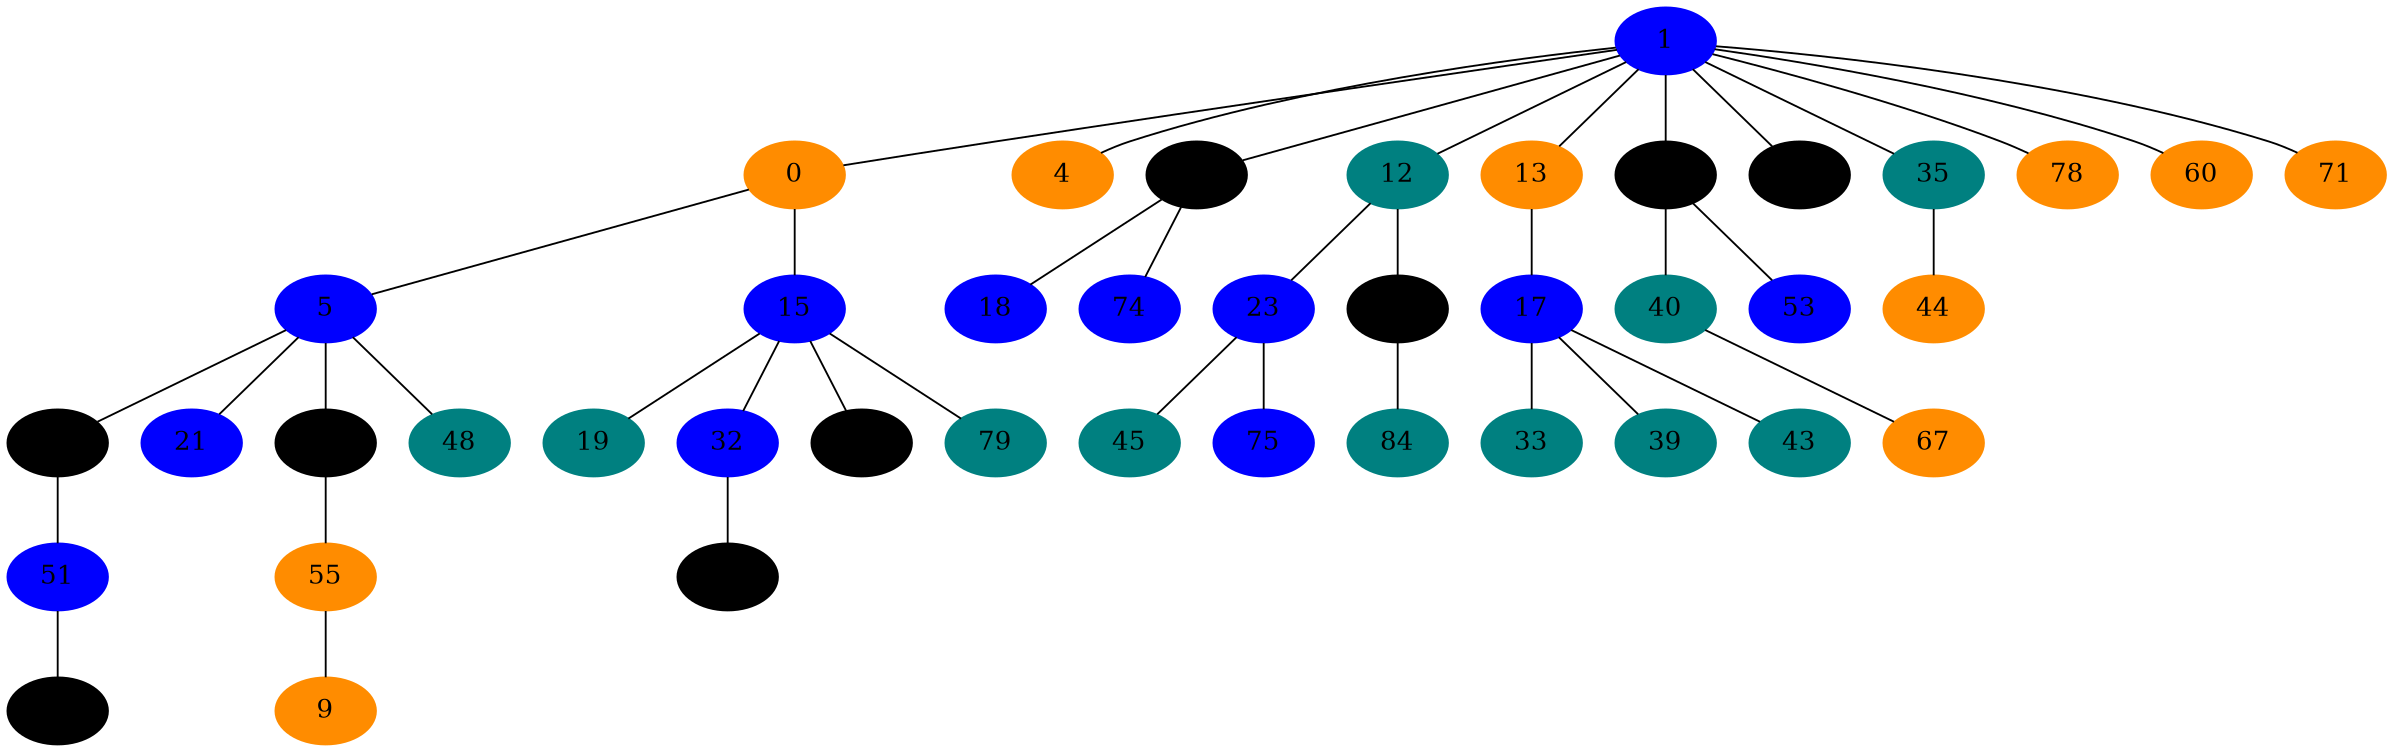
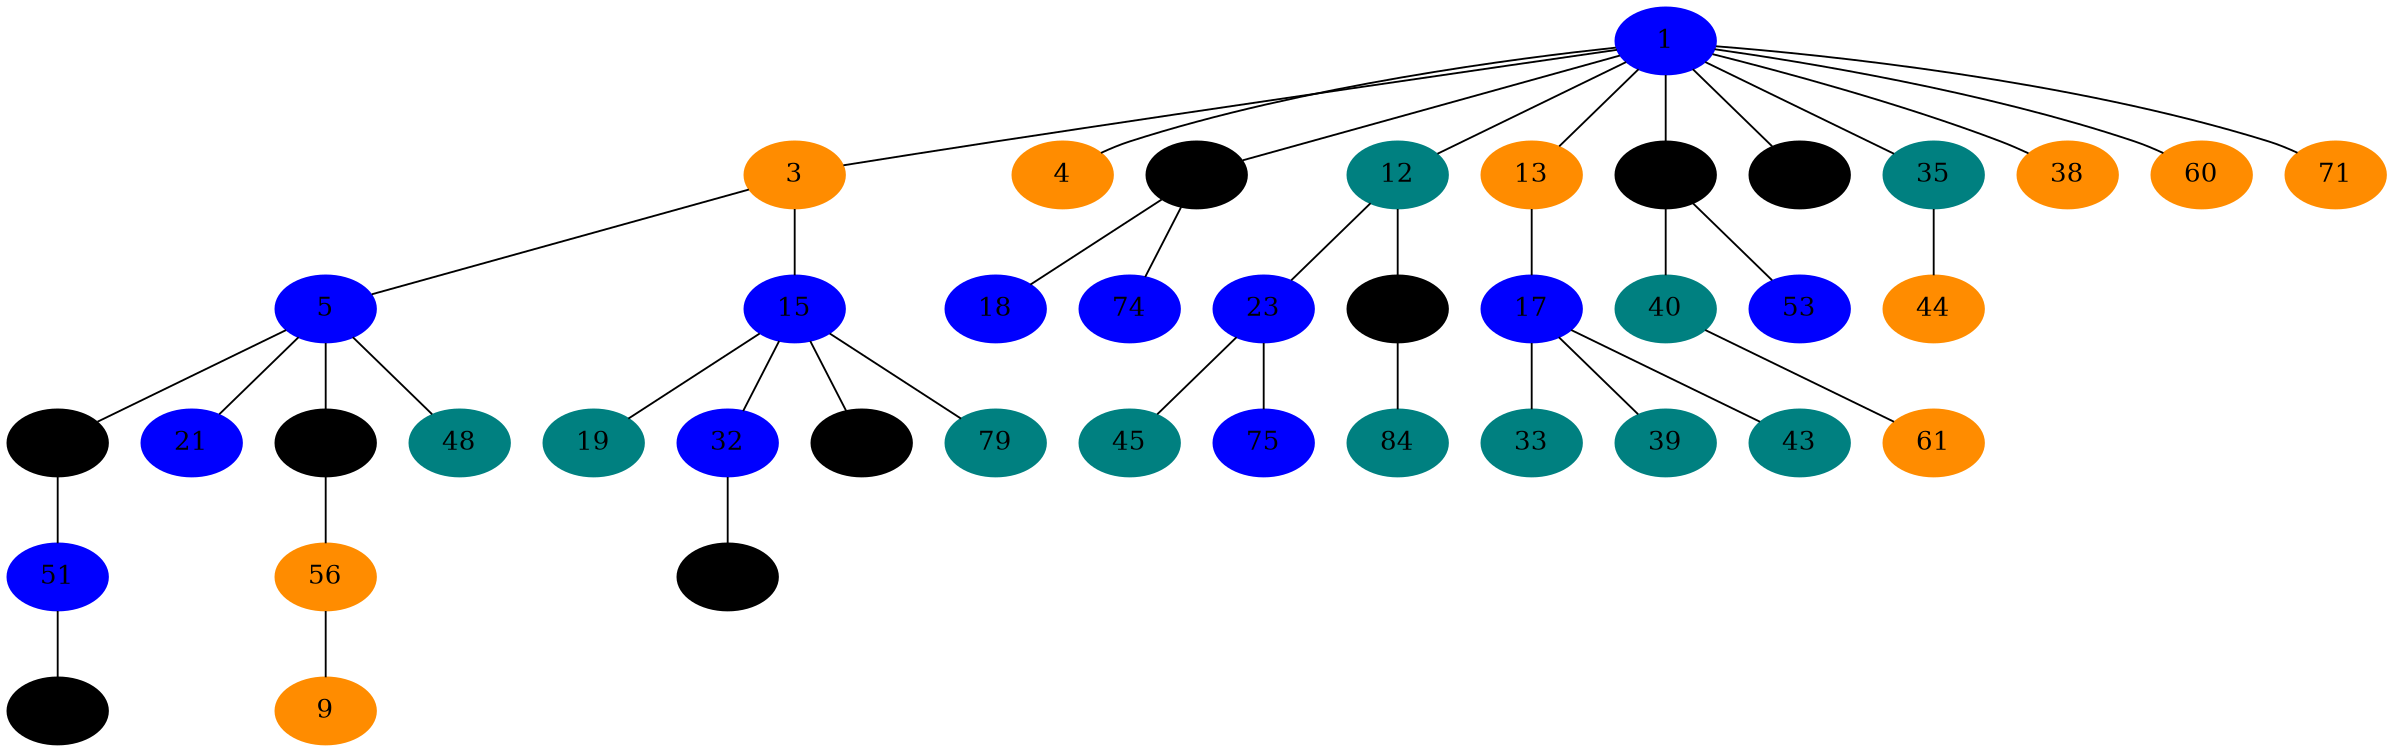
node "0": label "0" -> "3"
node "78": label "78" -> "38"
node "67": label "67" -> "61"
node "55": label "55" -> "56"
